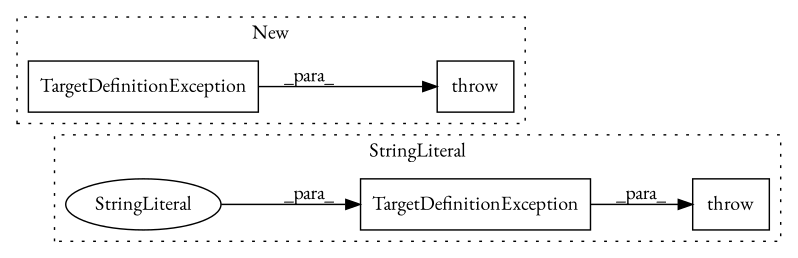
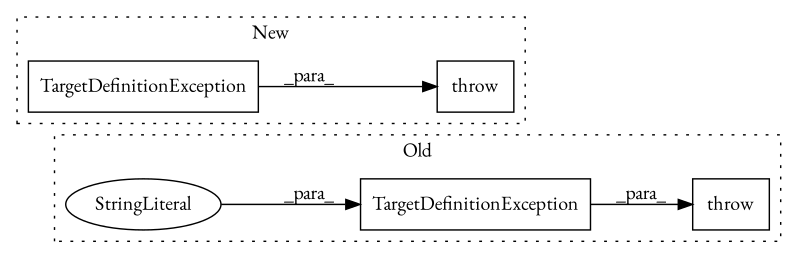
cluster "StringLiteral": label "StringLiteral" -> "Old"
